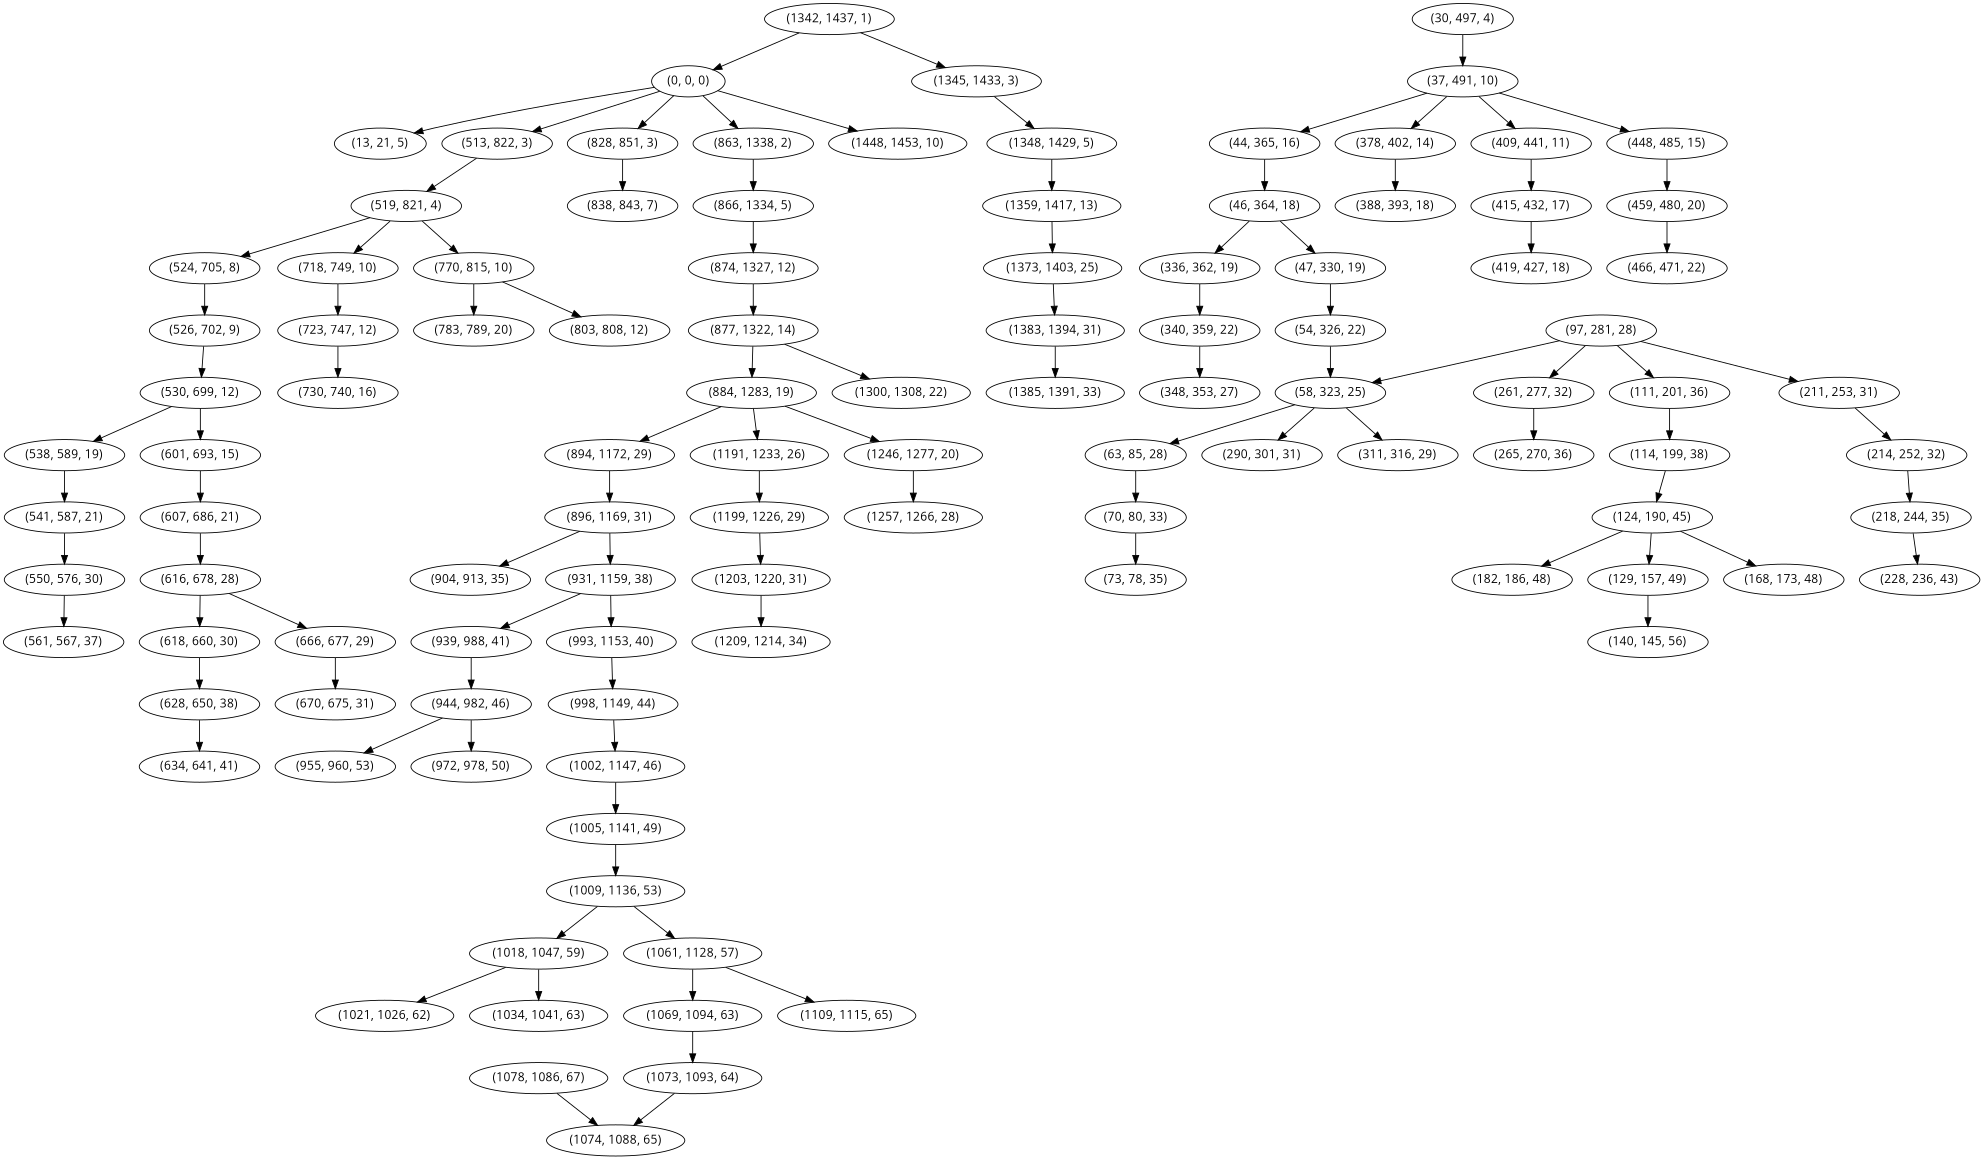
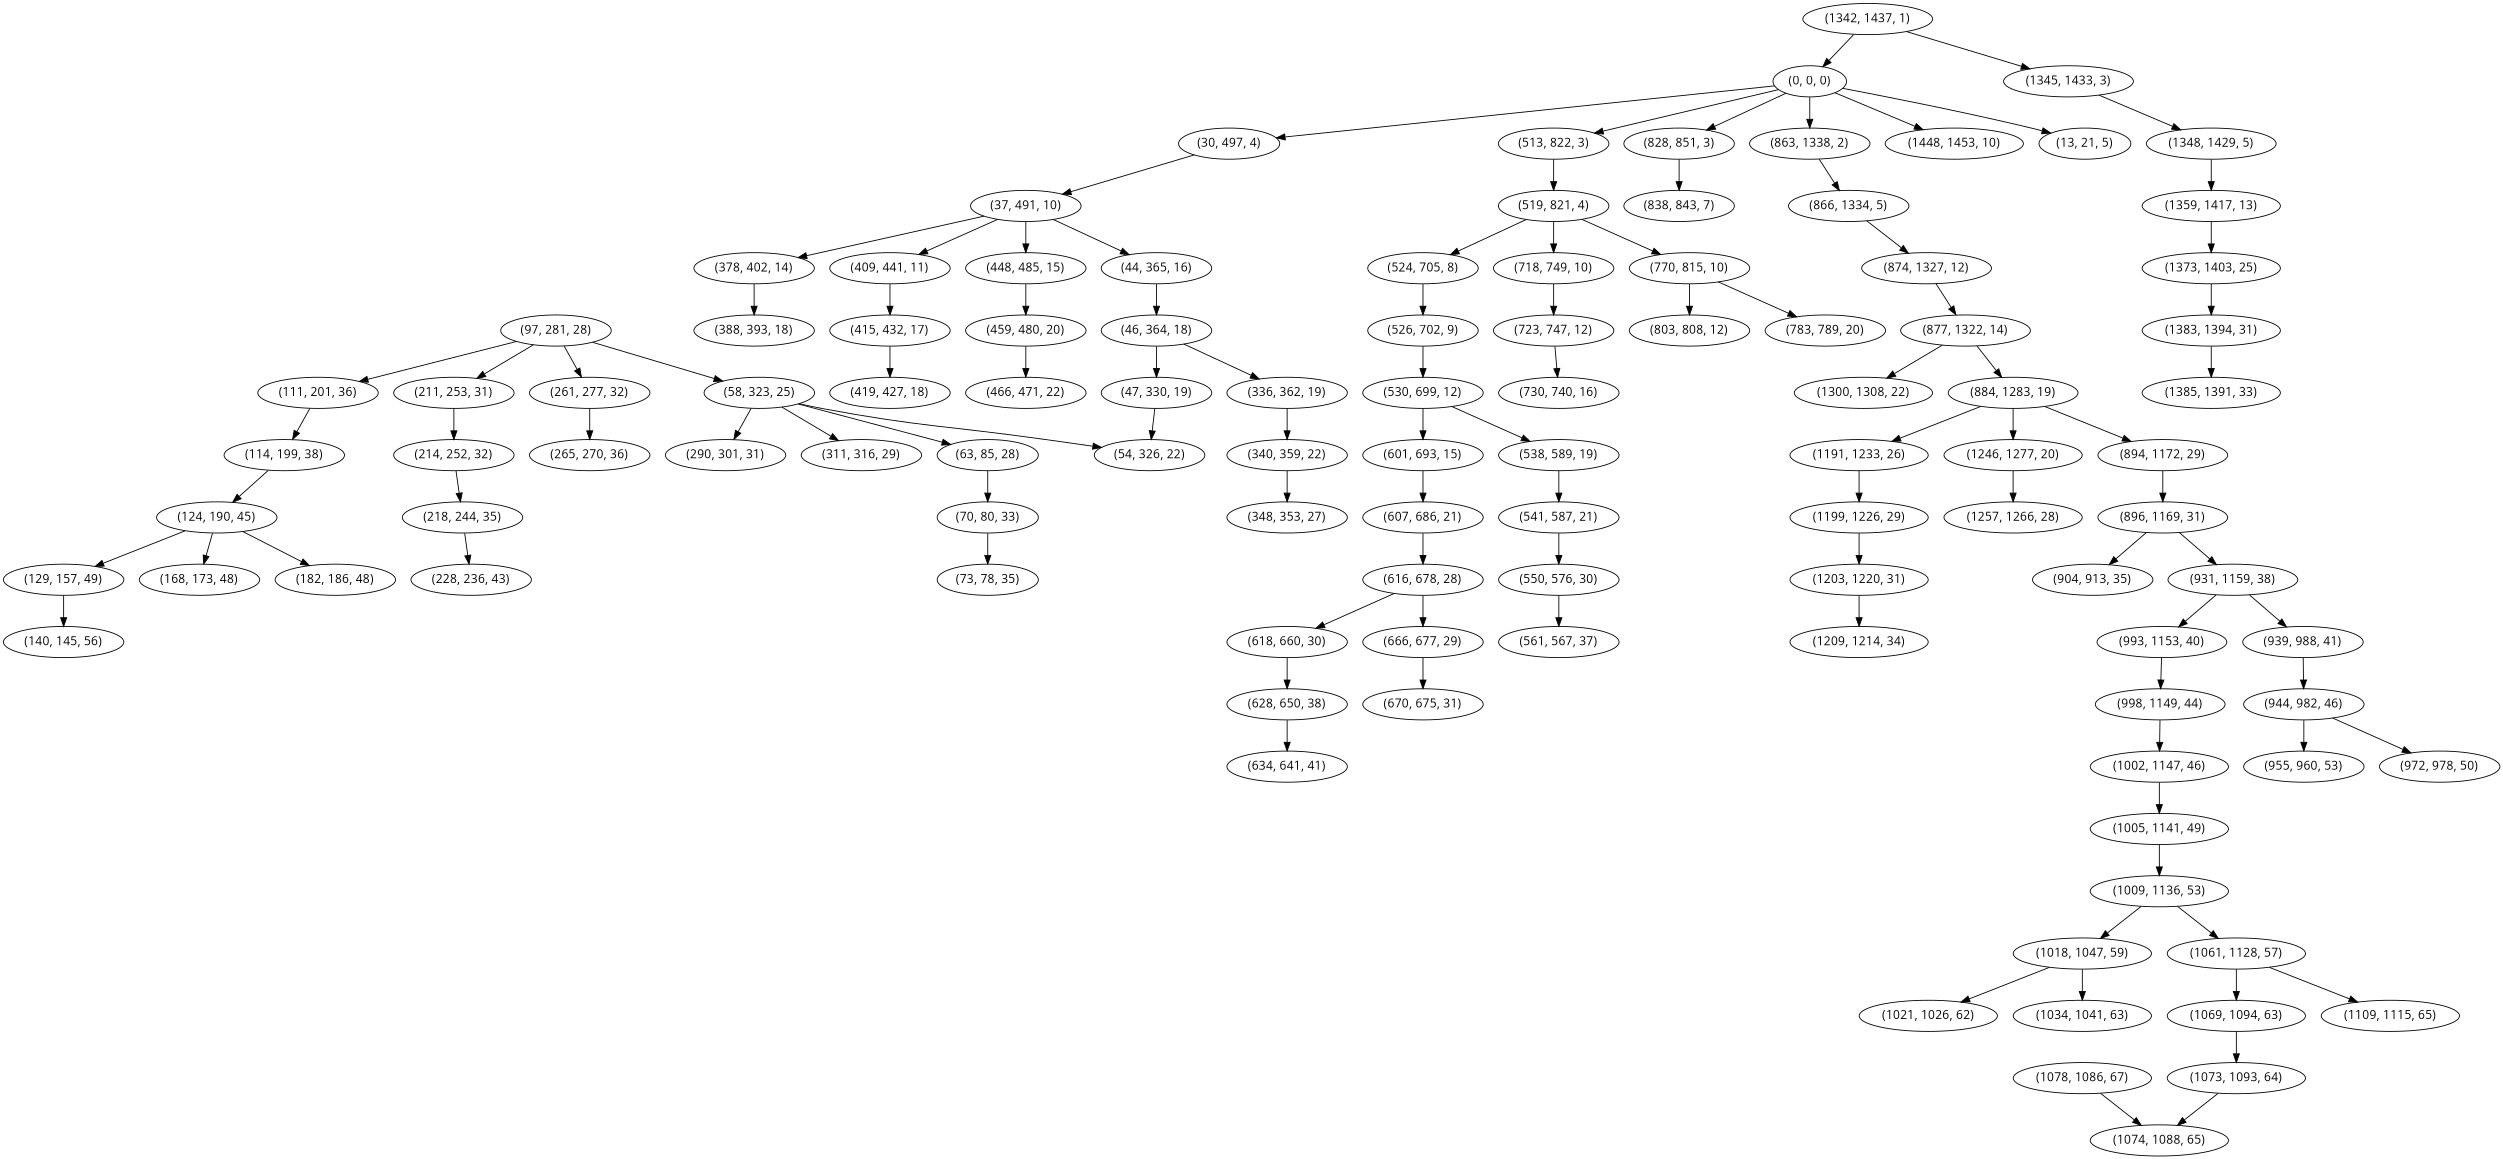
edge "(0, 0, 0)" -> "(30, 497, 4)": added
edge "(54, 326, 22)" -> "(58, 323, 25)": reversed
